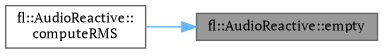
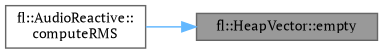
node "fl::AudioReactive::empty": label "fl::AudioReactive::empty" -> "fl::HeapVector::empty"
